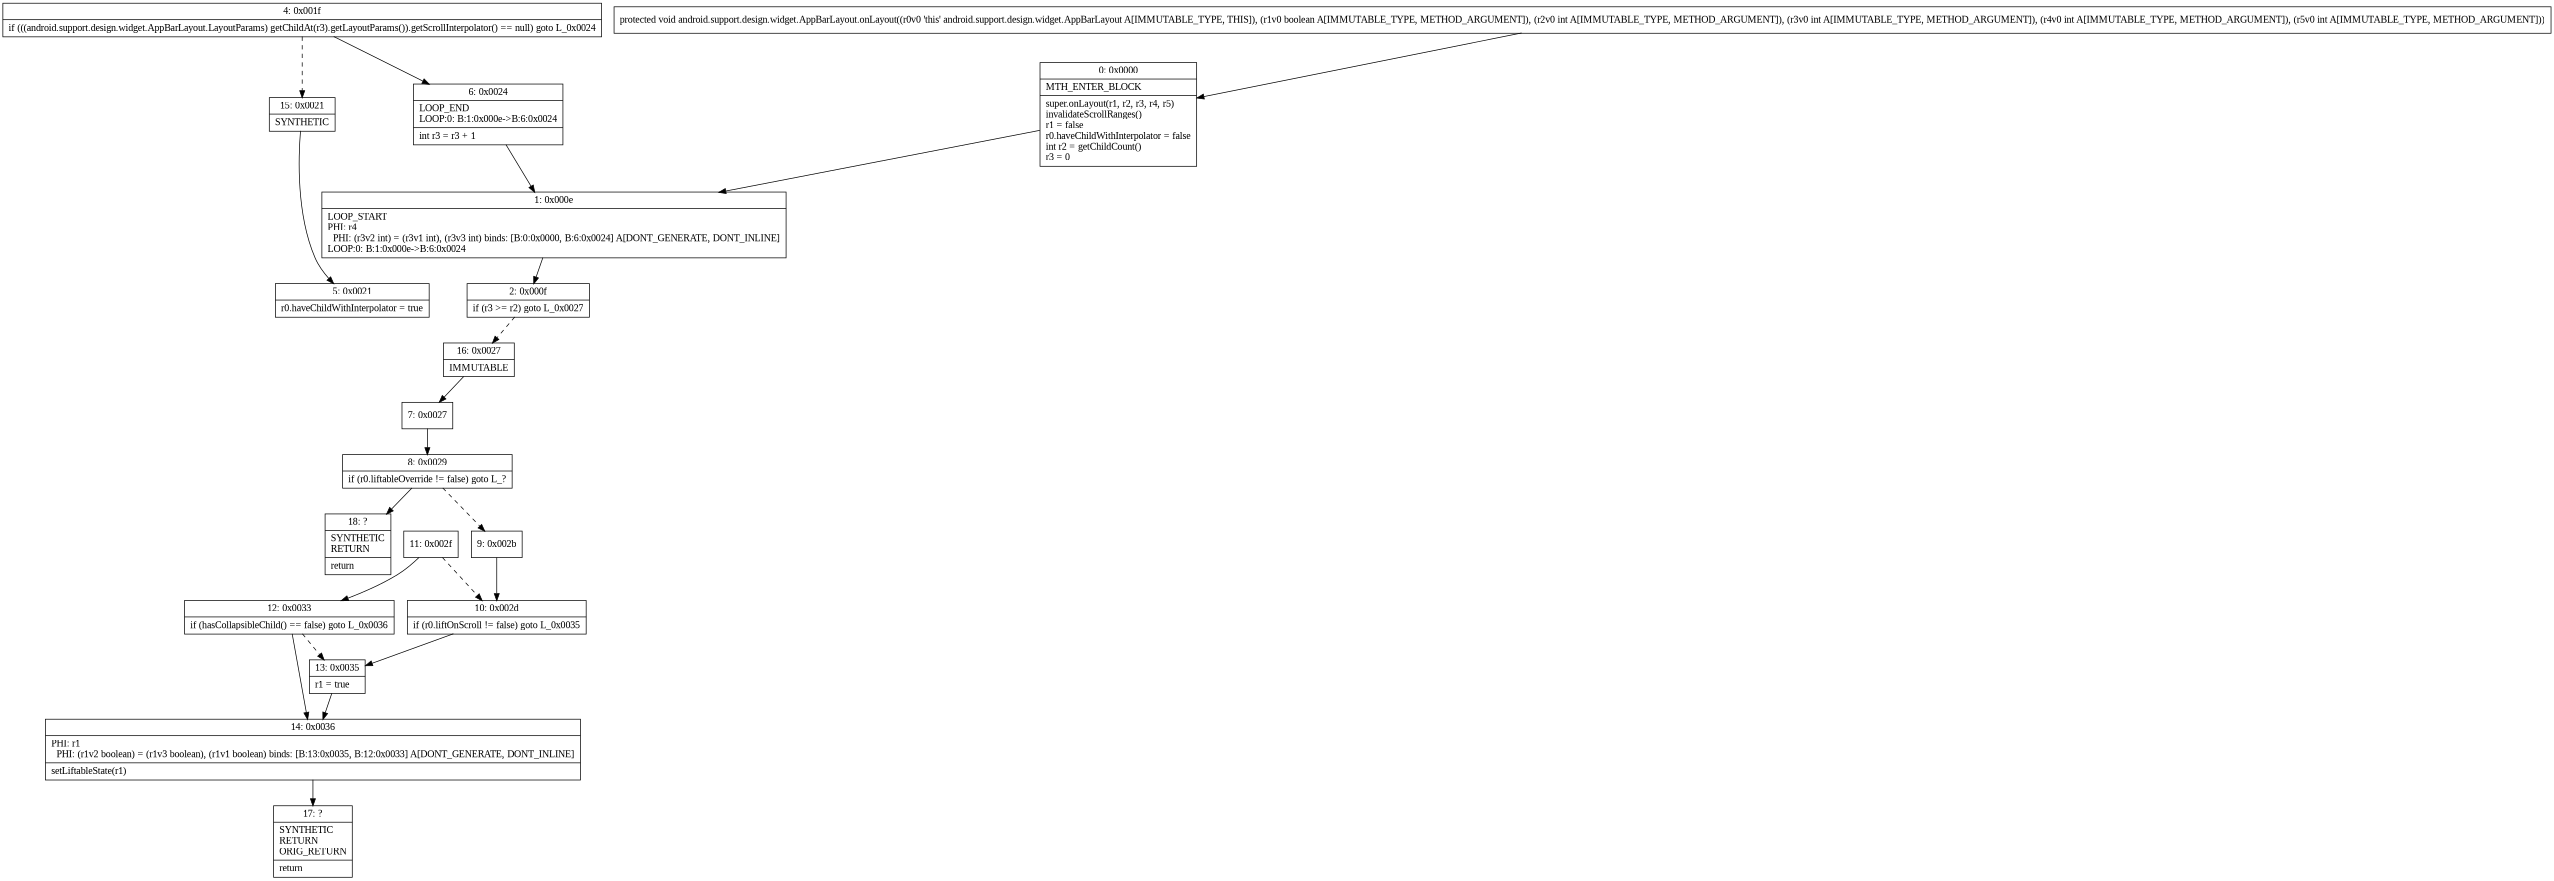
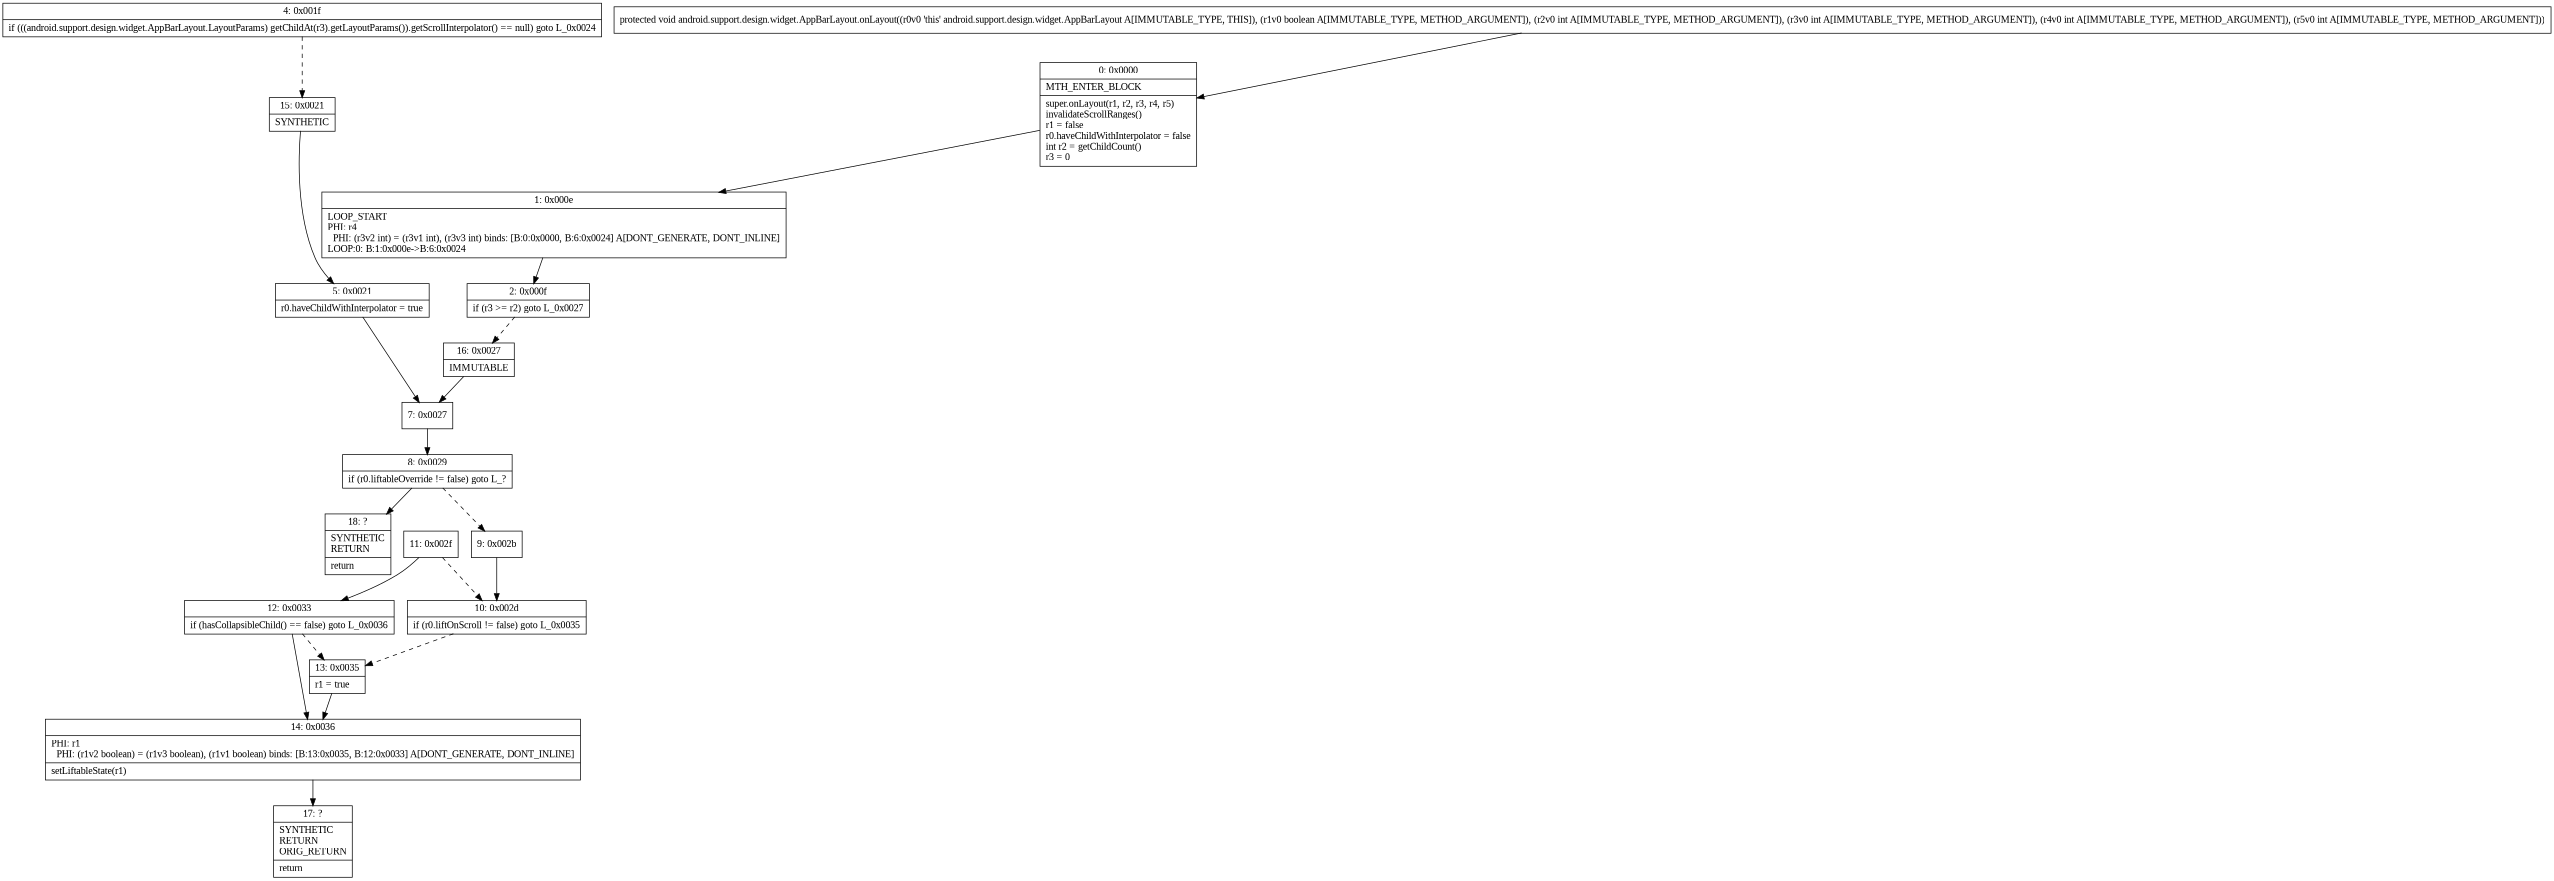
node "6: 0x0024": removed
edge "5: 0x0021" -> "7: 0x0027": added
edge "10: 0x002d" -> "13: 0x0035": style solid -> dashed
